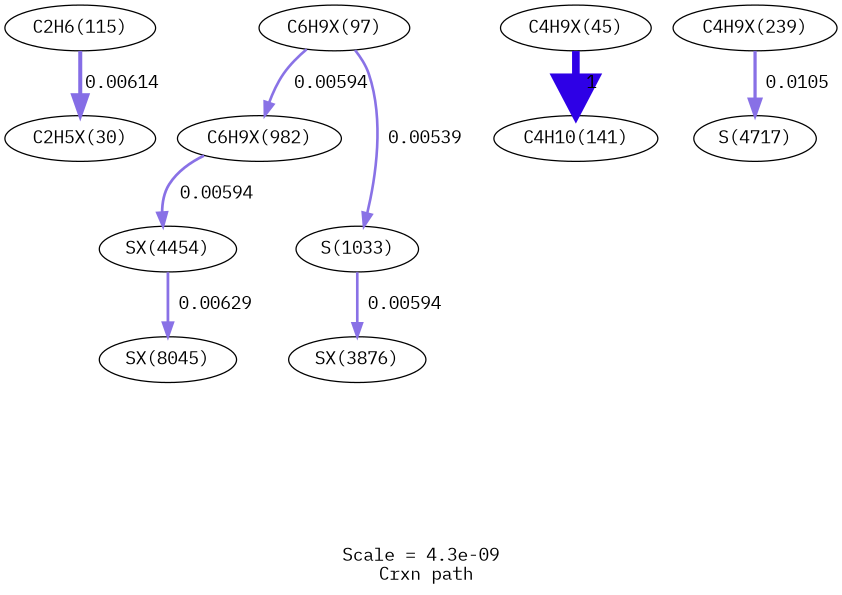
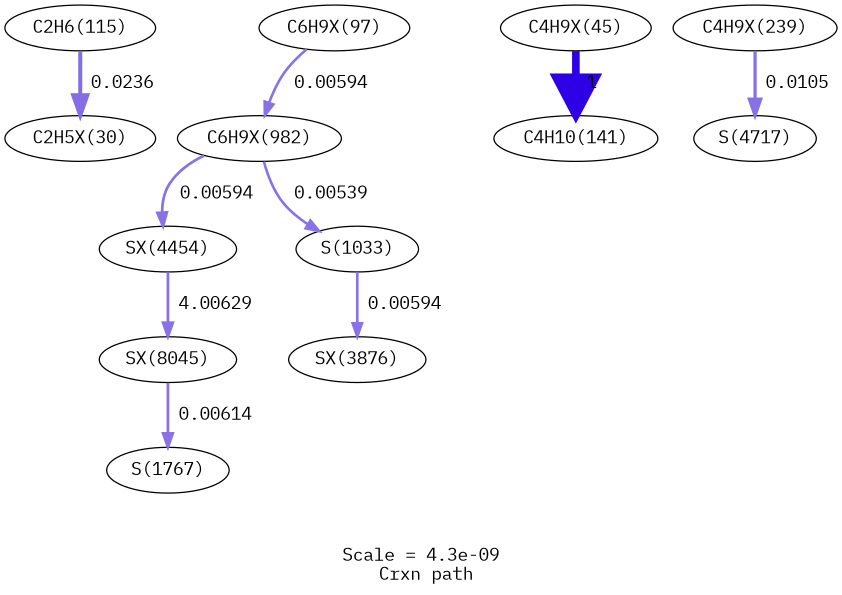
edge "C2H6(115)" -> "C2H5X(30)": label " 0.00614" -> " 0.0236"
edge "C6H9X(97)" -> "S(1033)": now "C6H9X(982)" -> "S(1033)"
edge "SX(4454)" -> "SX(8045)": label " 0.00629" -> " 4.00629"
node "S(1767)": added
